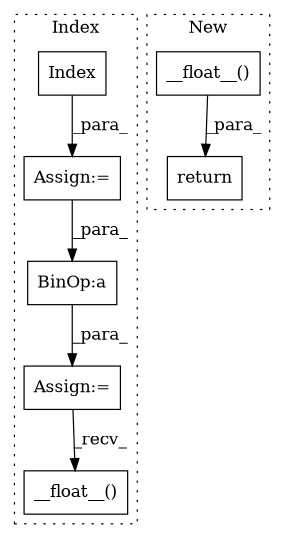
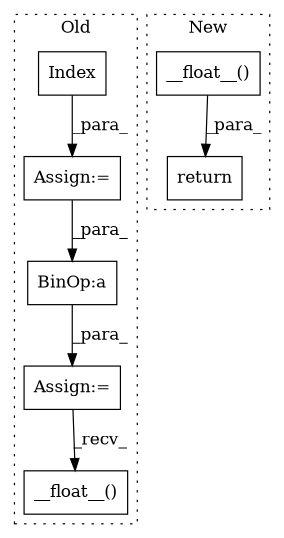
cluster "Index": label "Index" -> "Old"
